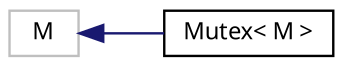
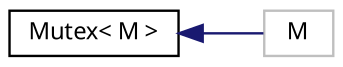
edge "Mutex< M >" -> "M": reversed
